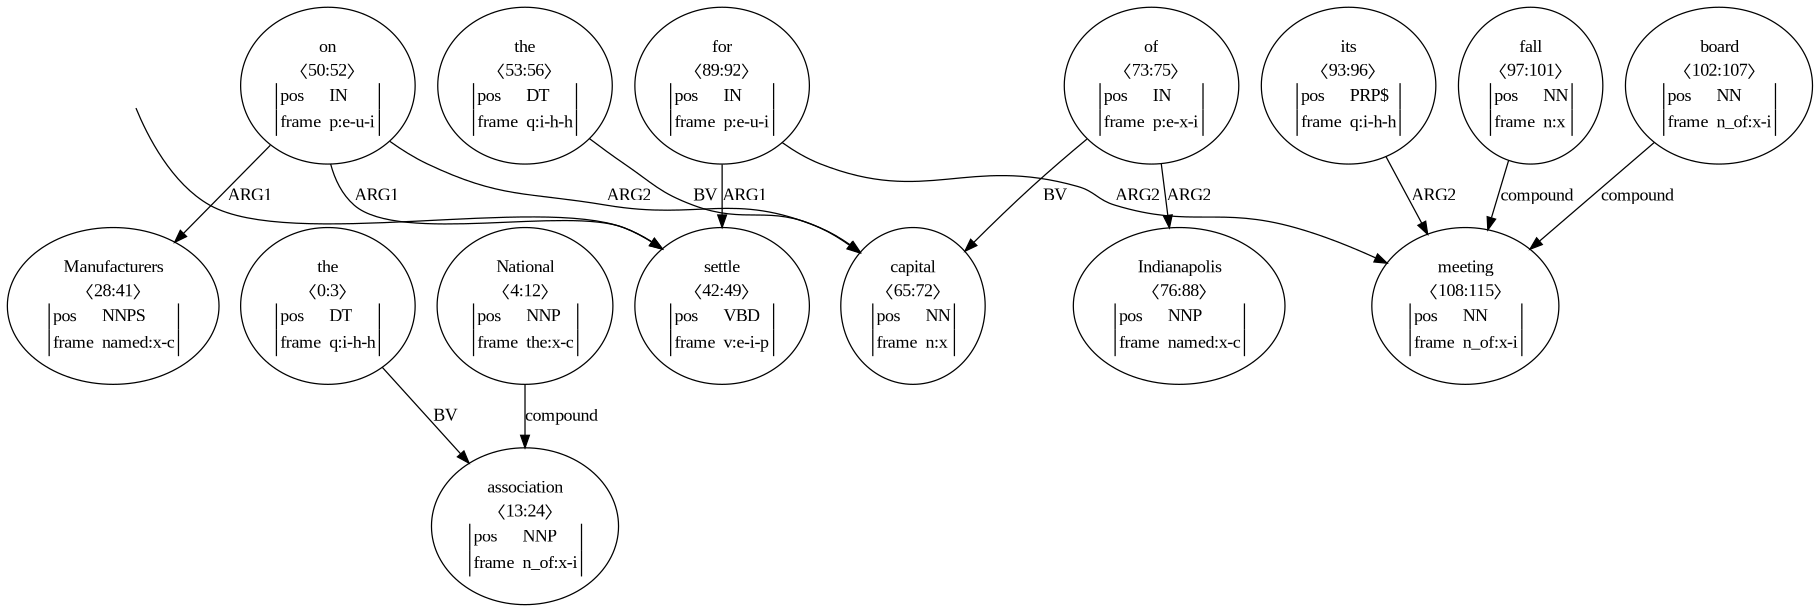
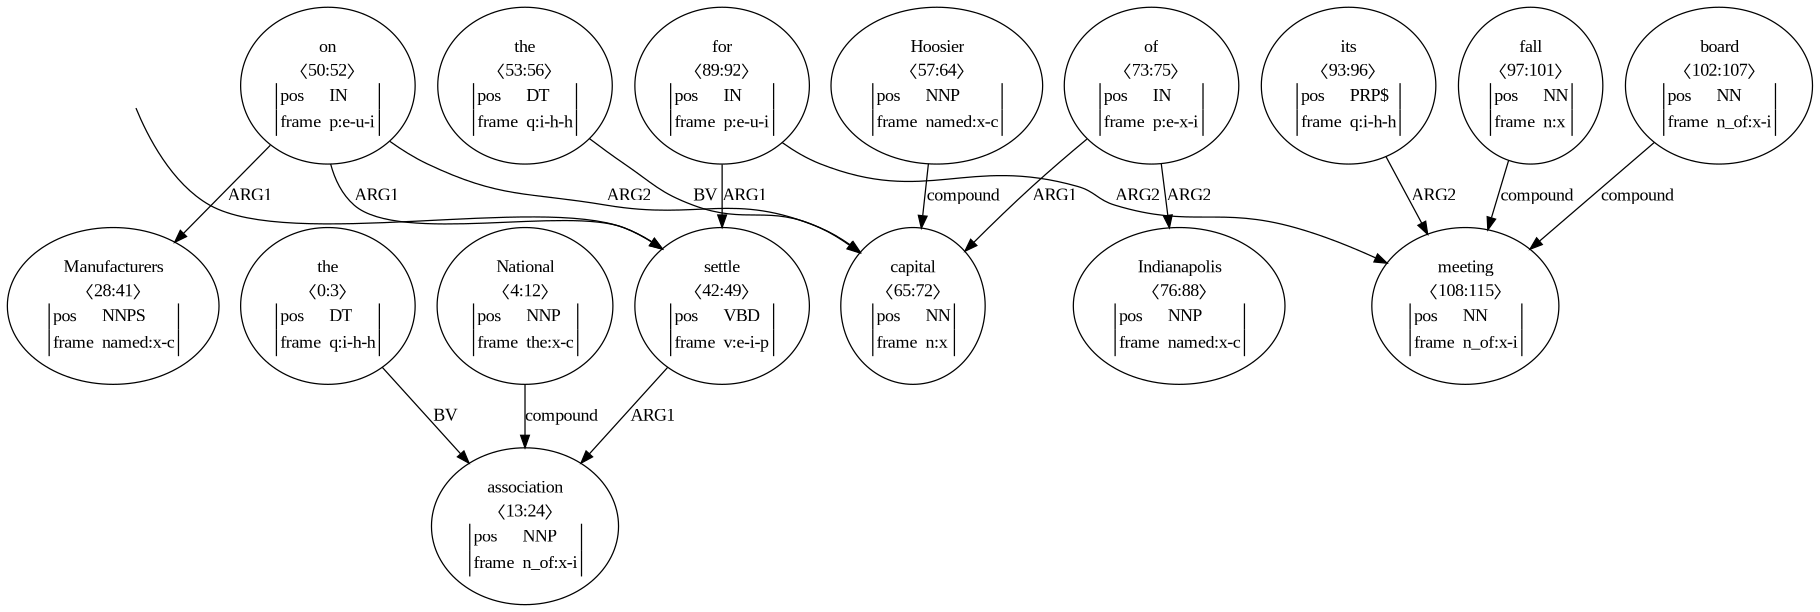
node "Hoosier": added
edge "of" -> "capital": label "BV" -> "ARG1"
edge "settle" -> "association": added, label "ARG1"
